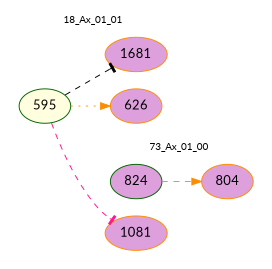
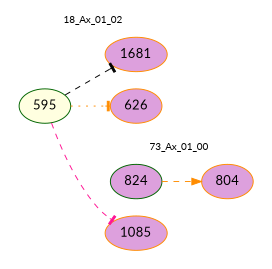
cluster "18_Ax_01_01": label "18_Ax_01_01" -> "18_Ax_01_02"
edge "595" -> "626": arrowhead normal -> tee
node "1081": label "1081" -> "1085"
